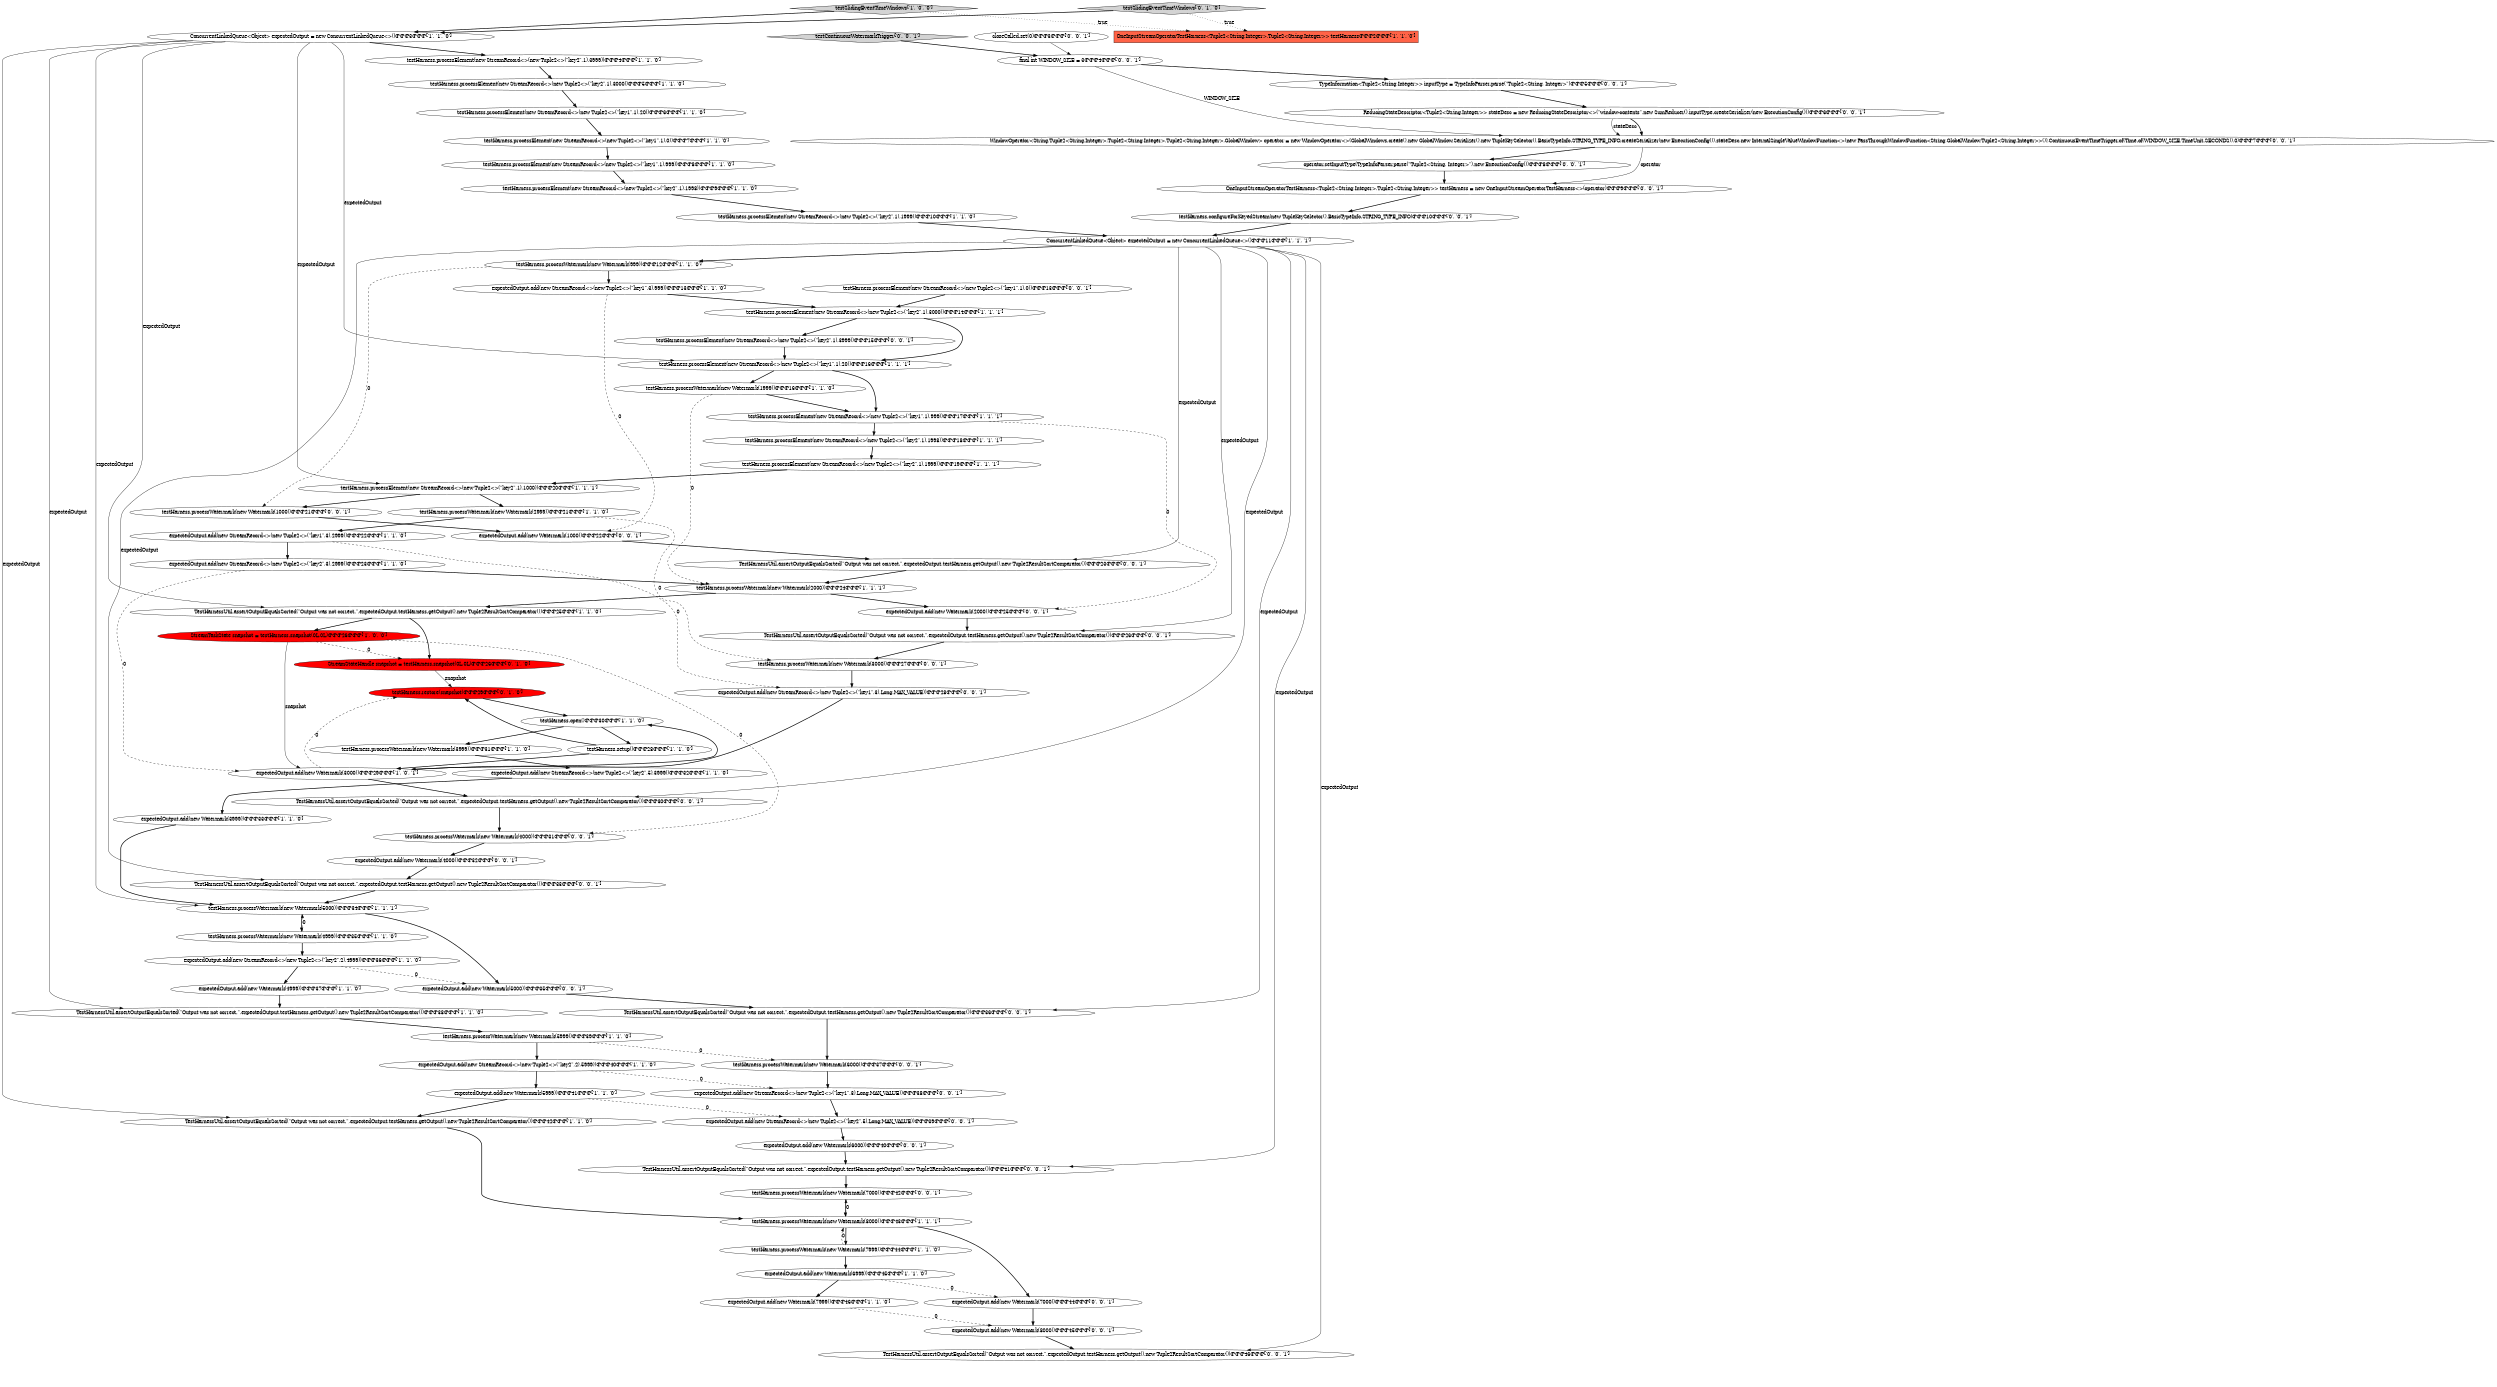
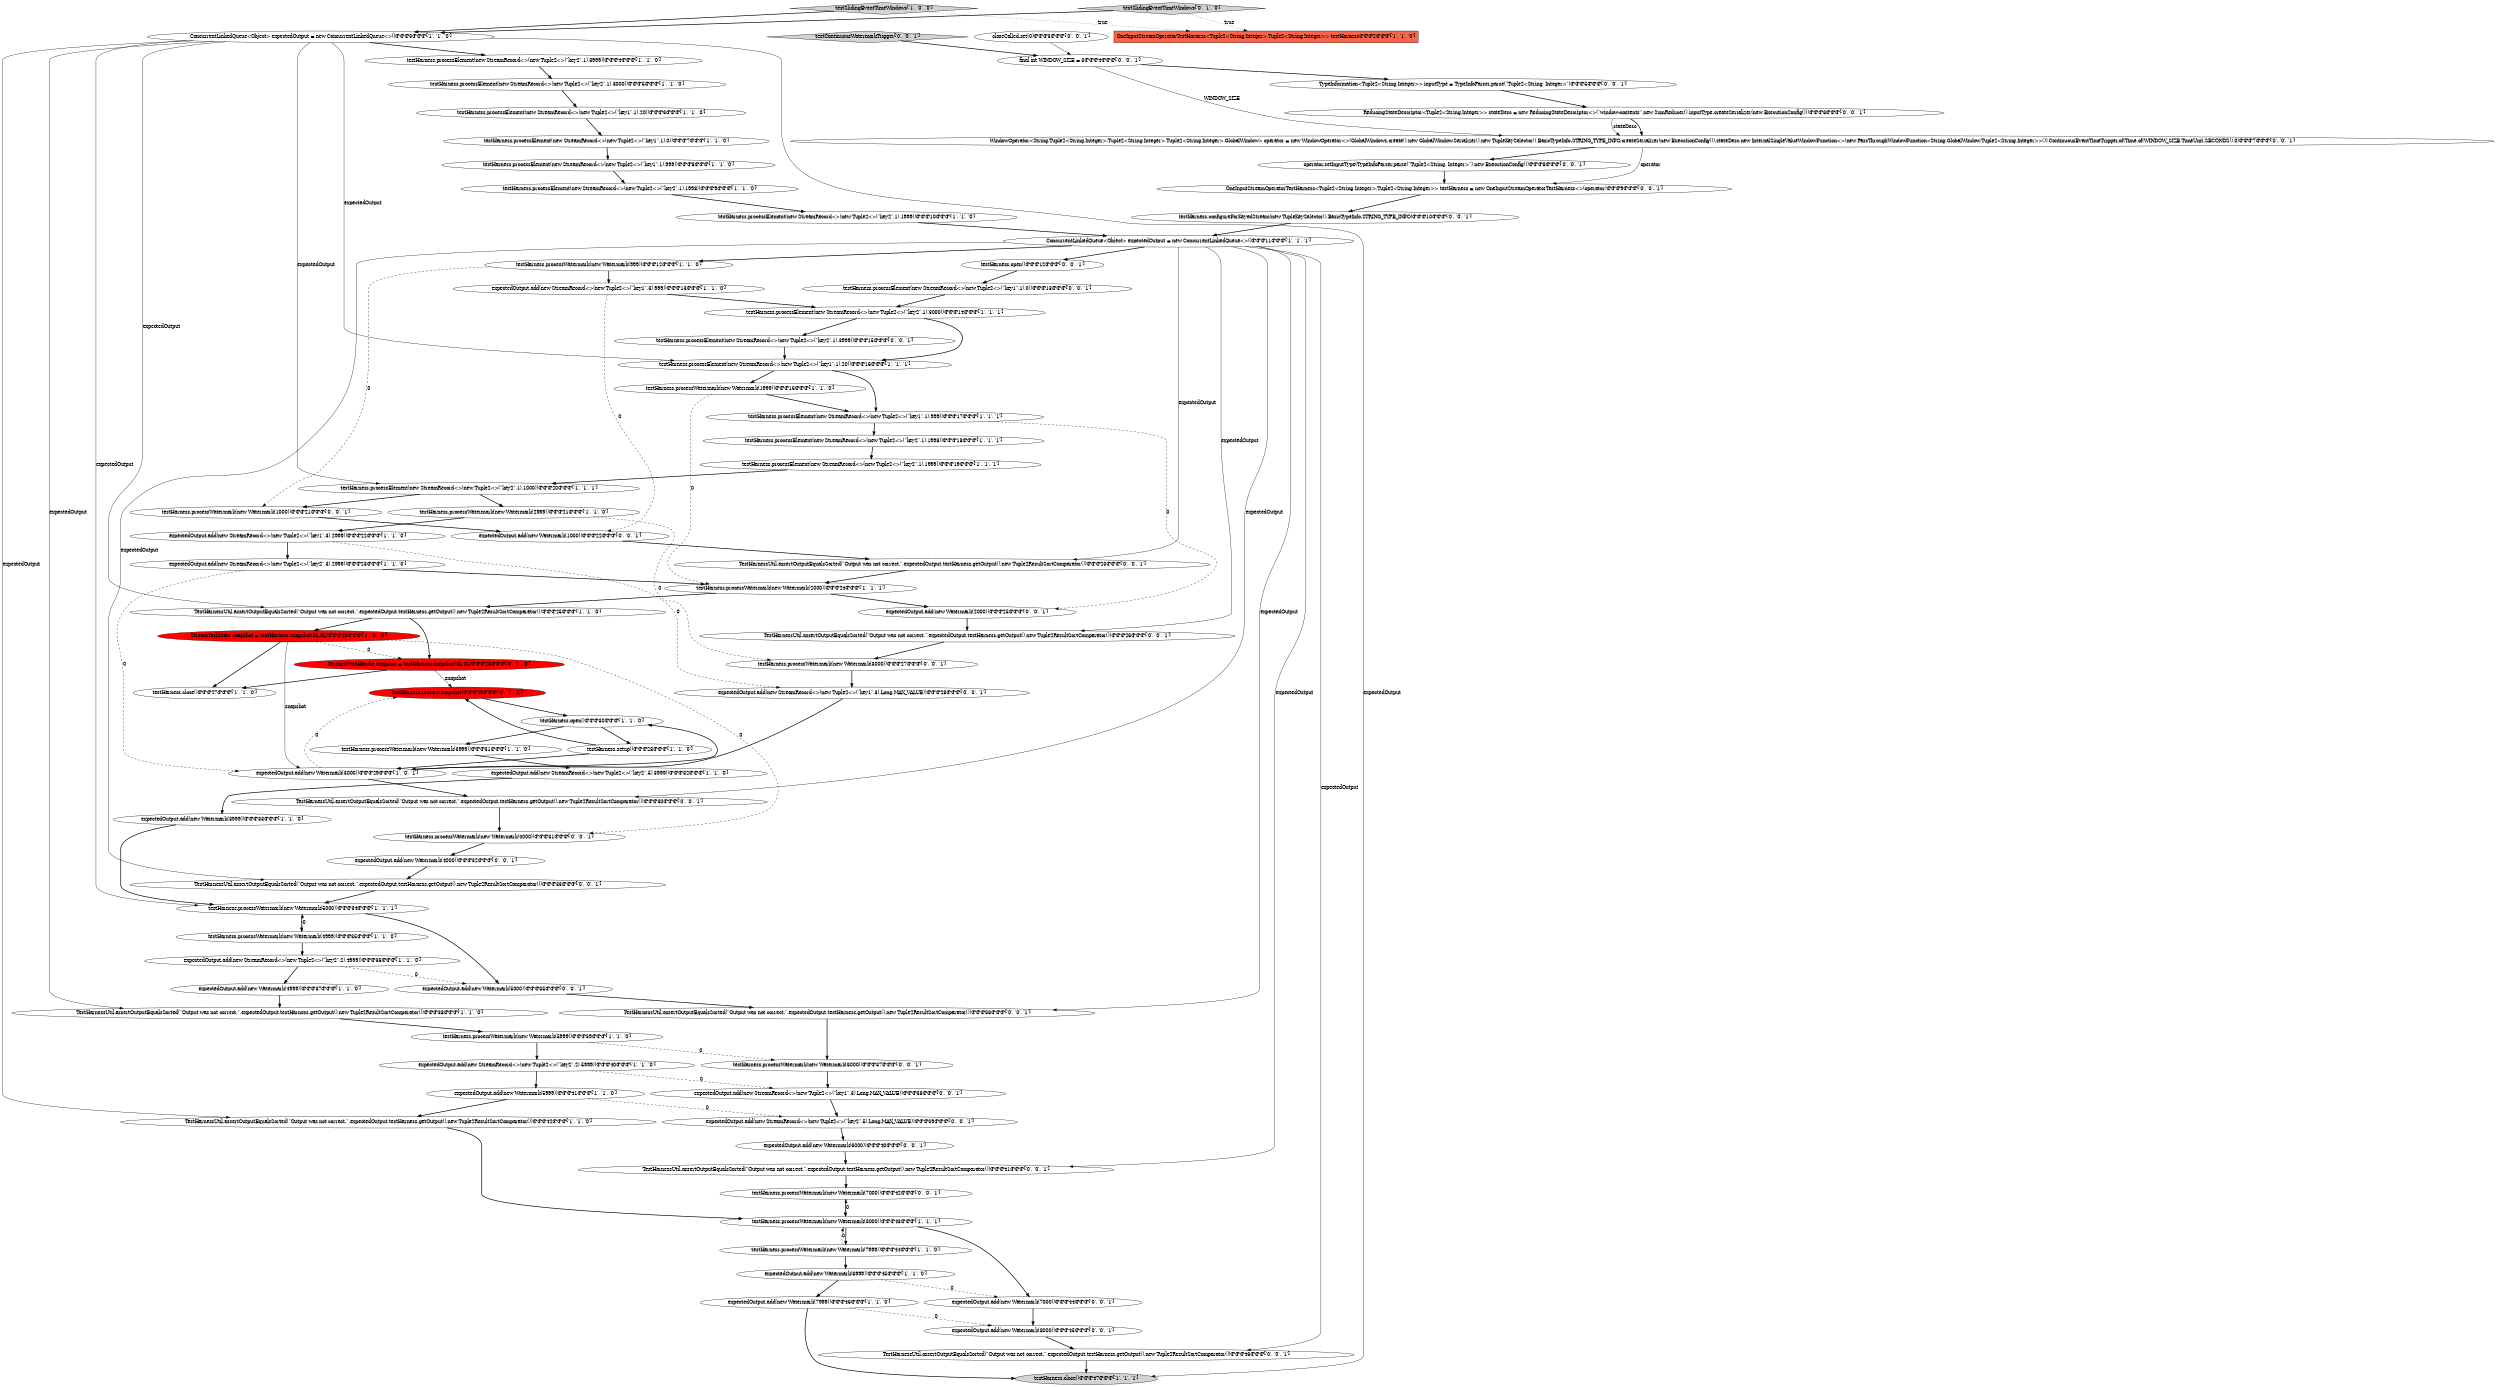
node "testHarness.open()@@@12@@@['0', '0', '1']": added
node "testHarness.close()@@@27@@@['1', '1', '0']": added
node "testHarness.close()@@@47@@@['1', '1', '1']": added
